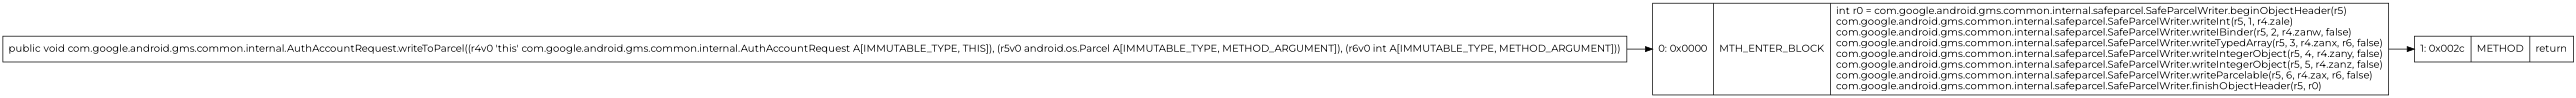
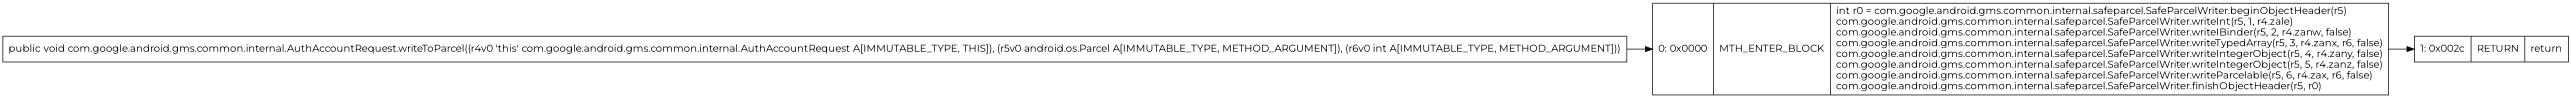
node "1: 0x002c": text "METHOD" -> "RETURN"
